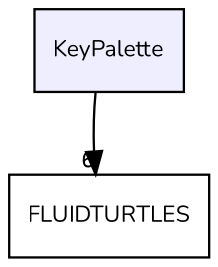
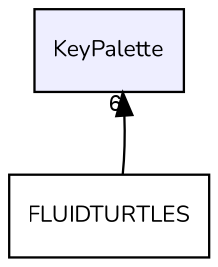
edge "KeyPalette" -> "FLUIDTURTLES": reversed
